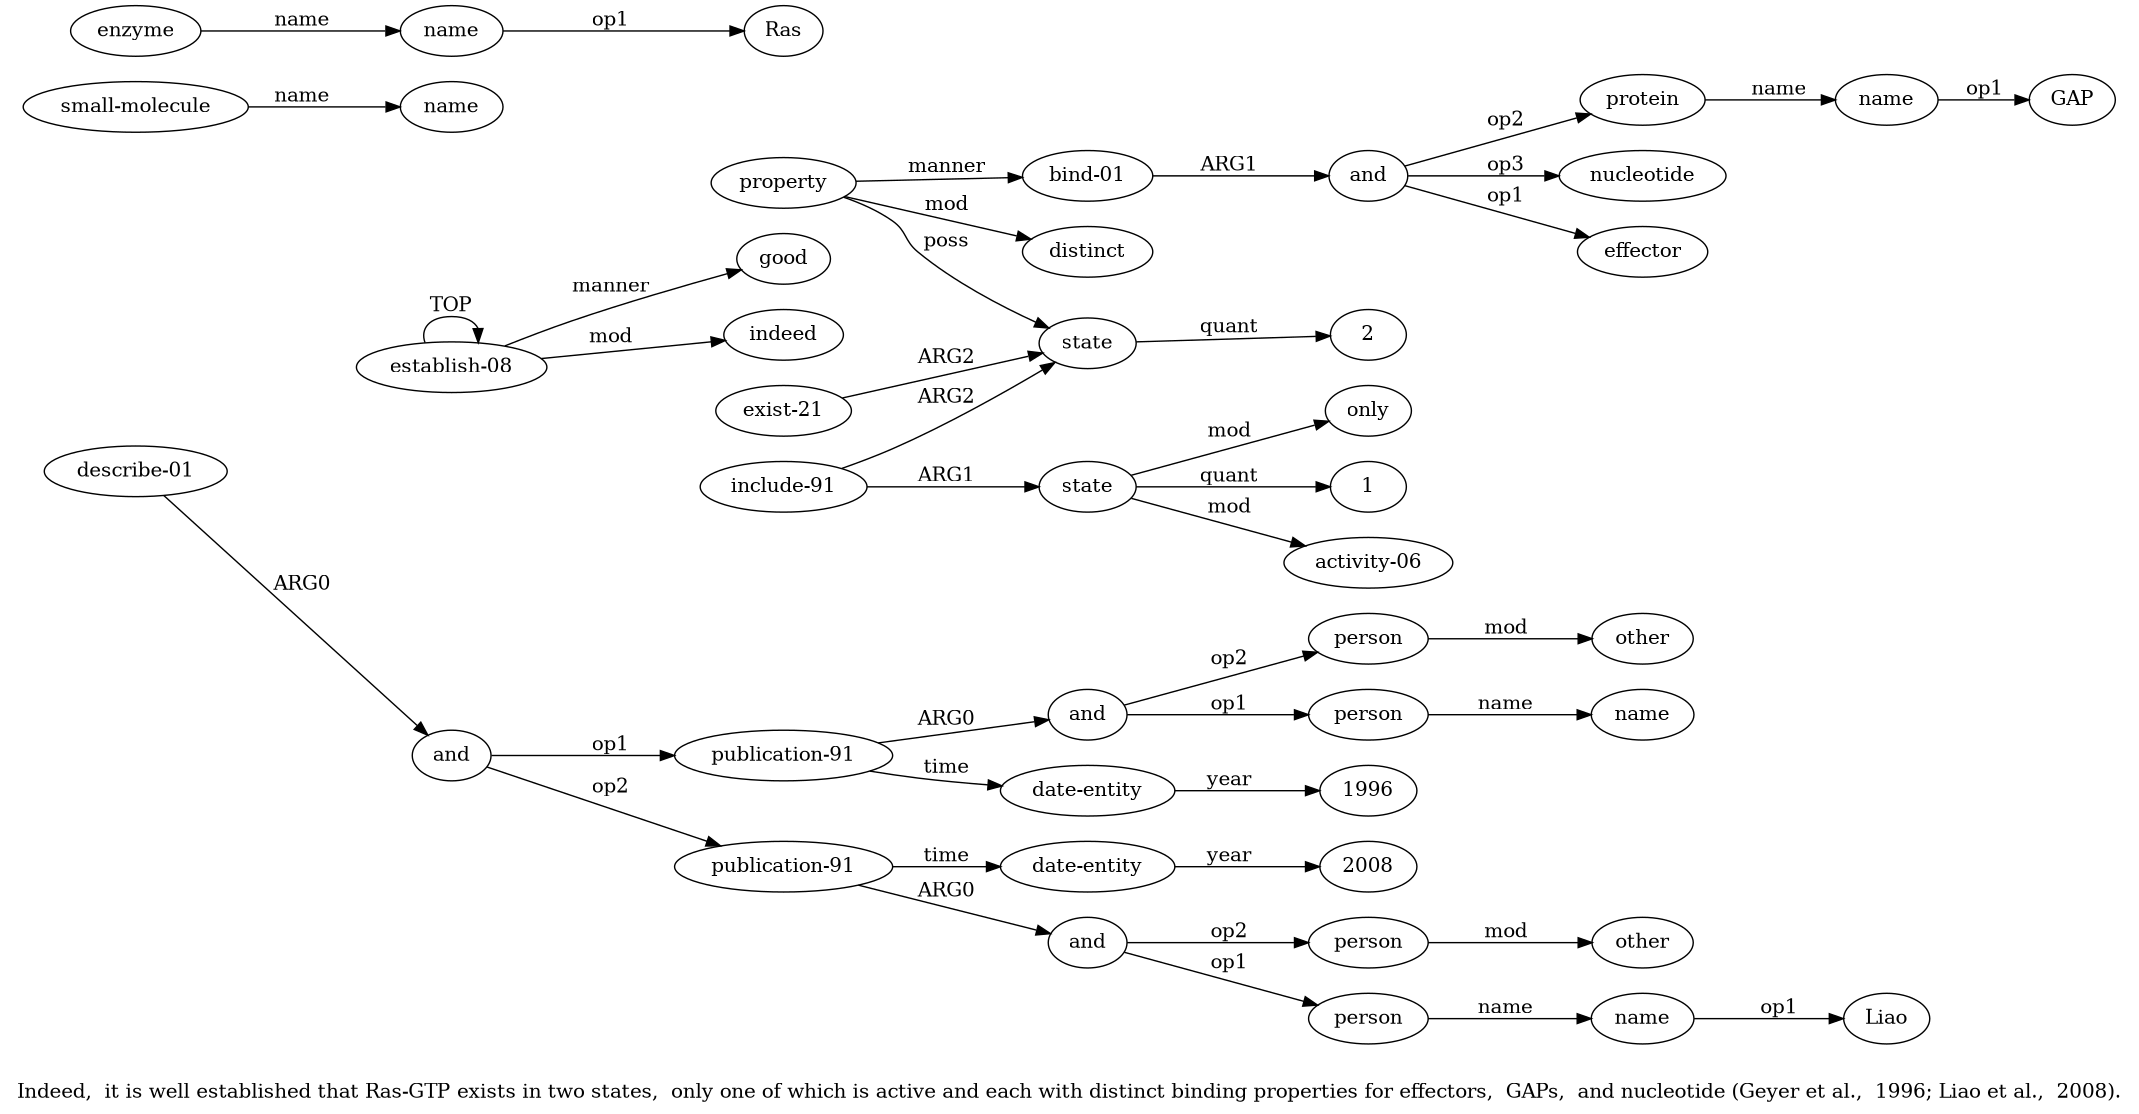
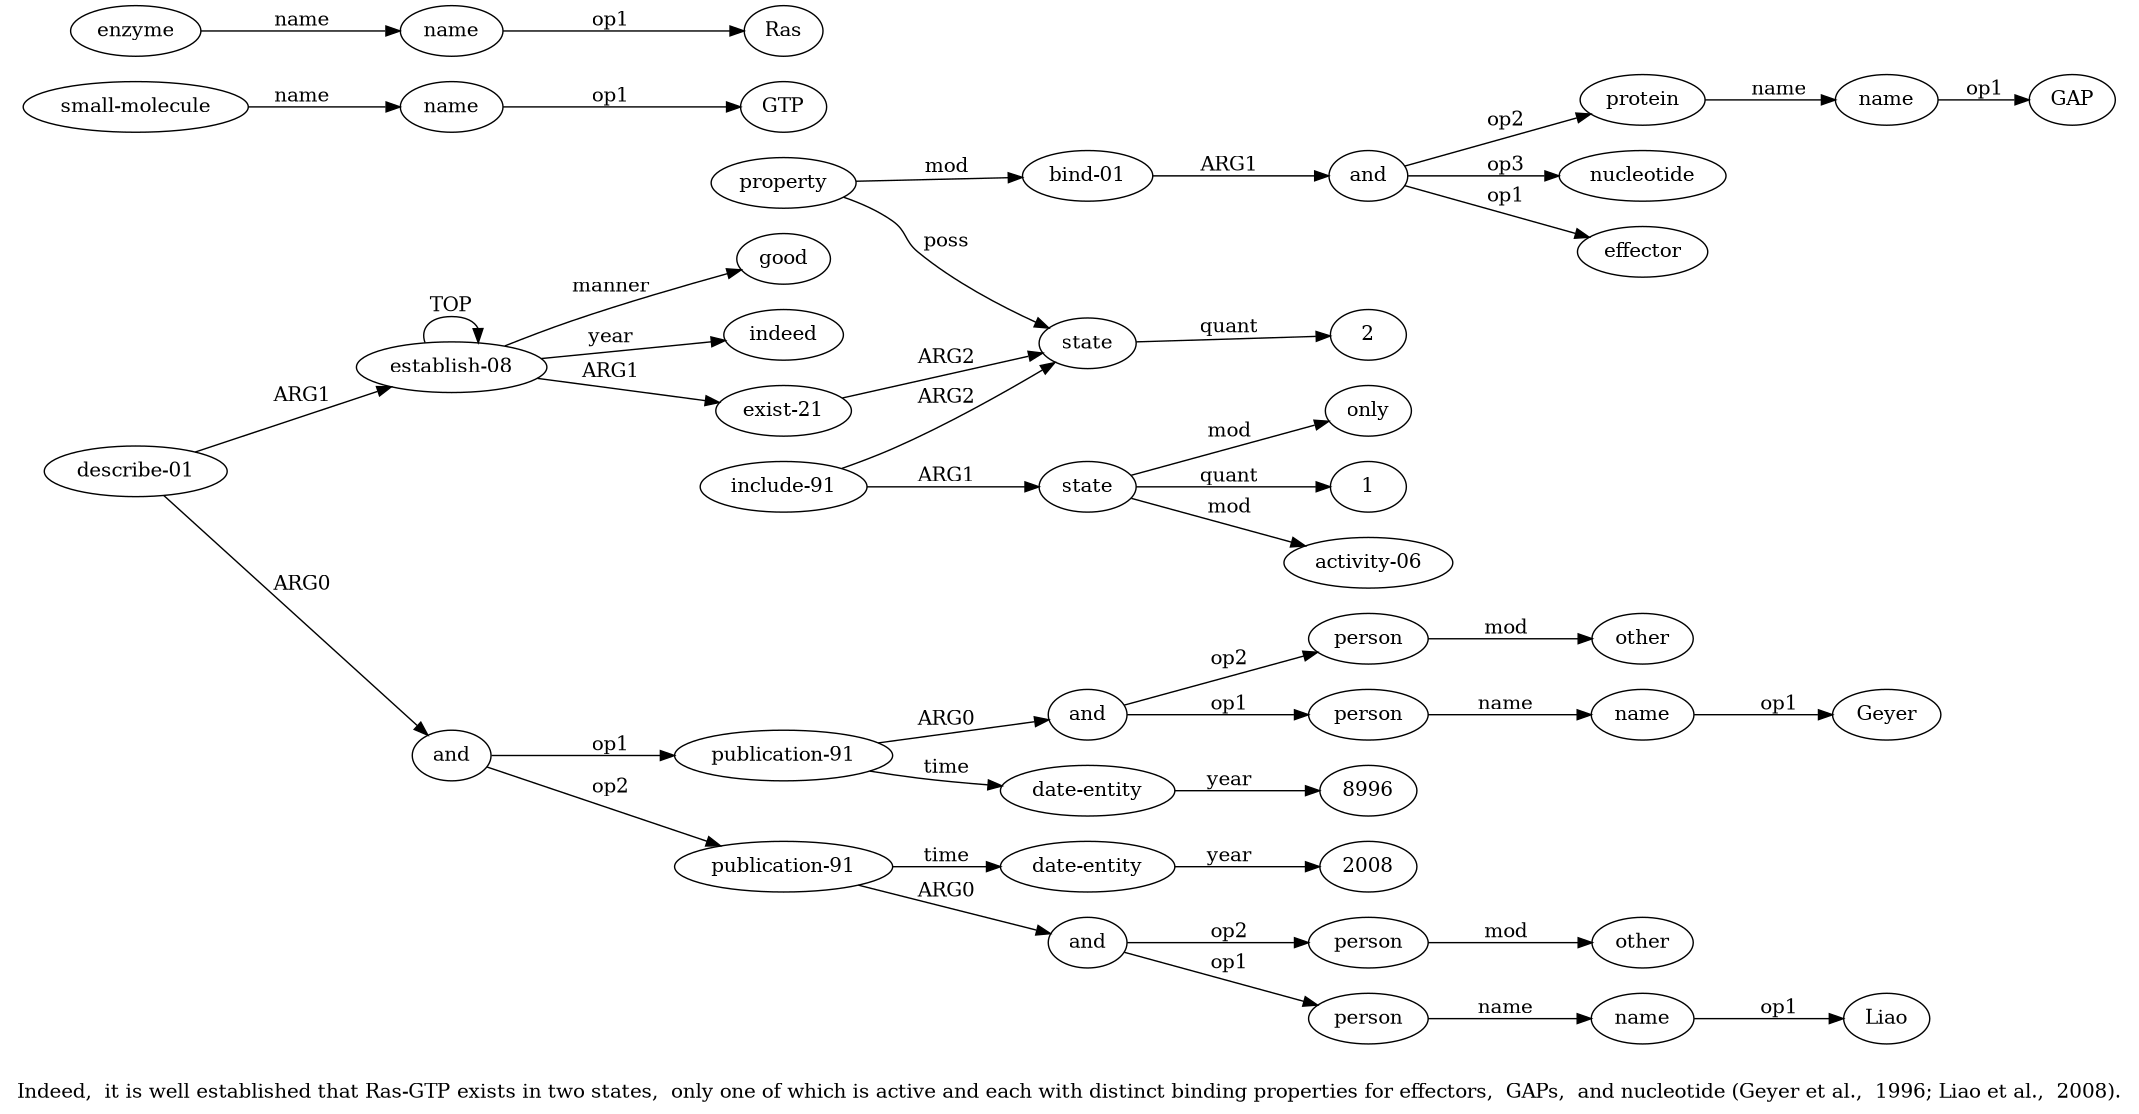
node "GTP": added
edge "property" -> "bind-01": label "manner" -> "mod"
node "distinct": removed
edge "establish-08" -> "indeed": label "mod" -> "year"
edge "establish-08" -> "exist-21": added, label "ARG1"
edge "describe-01" -> "establish-08": added, label "ARG1"
node "Geyer": added
node "1996": label "1996" -> "8996"
